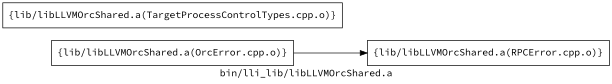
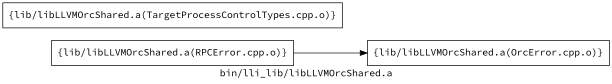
edge "{lib/libLLVMOrcShared.a(OrcError.cpp.o)}" -> "{lib/libLLVMOrcShared.a(RPCError.cpp.o)}": reversed
